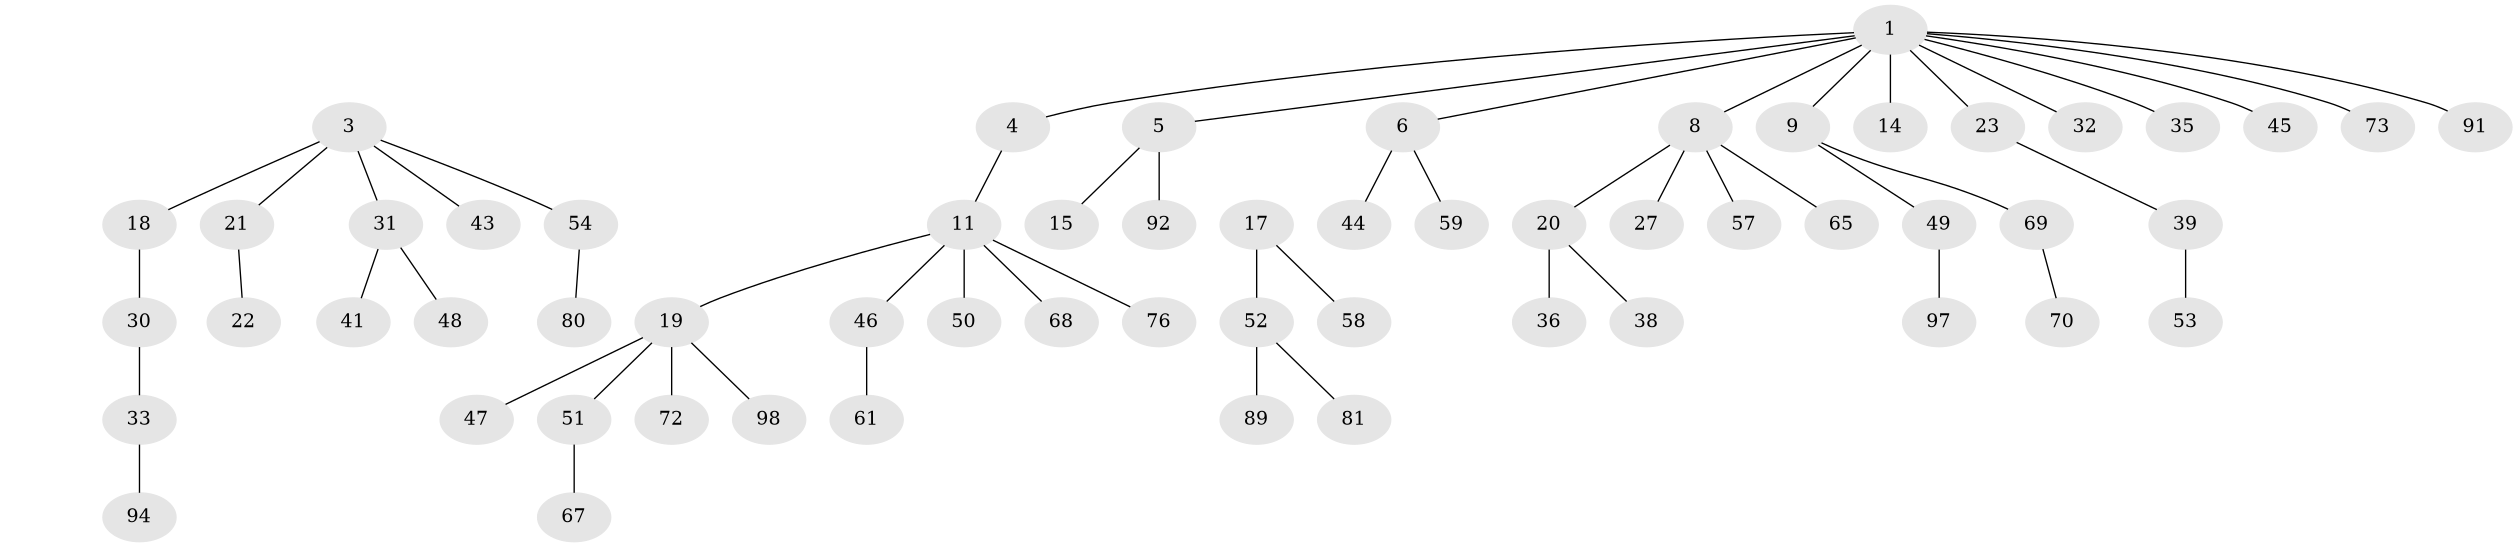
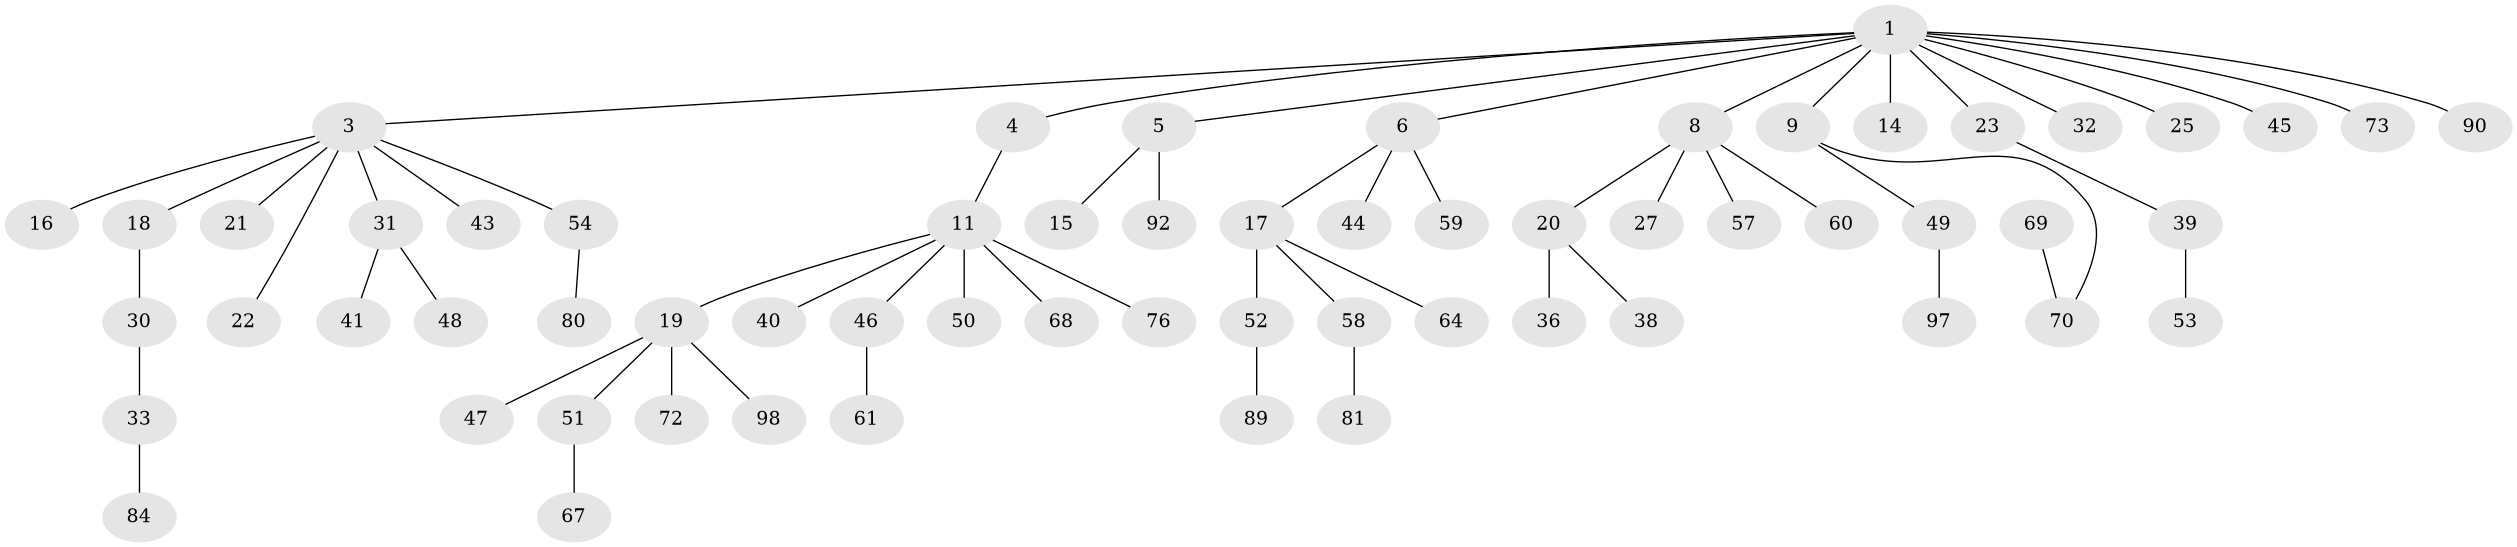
edge "1" -- "3": added
node "35": label "35" -> "25"
node "91": label "91" -> "90"
edge "6" -- "17": added
edge "9" -- "69": now "9" -- "70"
node "16": added
node "65": label "65" -> "60"
edge "21" -- "22": now "3" -- "22"
node "40": added
node "64": added
edge "52" -- "81": now "58" -- "81"
node "94": label "94" -> "84"
